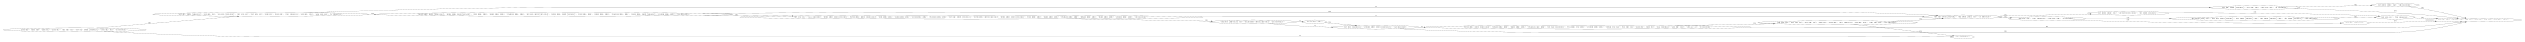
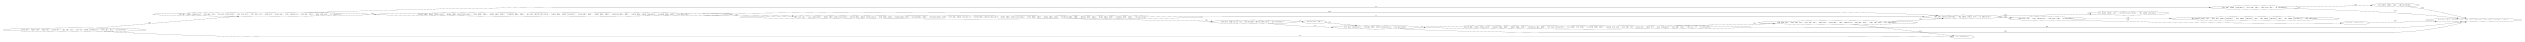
node "'mov ebx, 0x1', 'jmp 0x804e2eb',": removed
